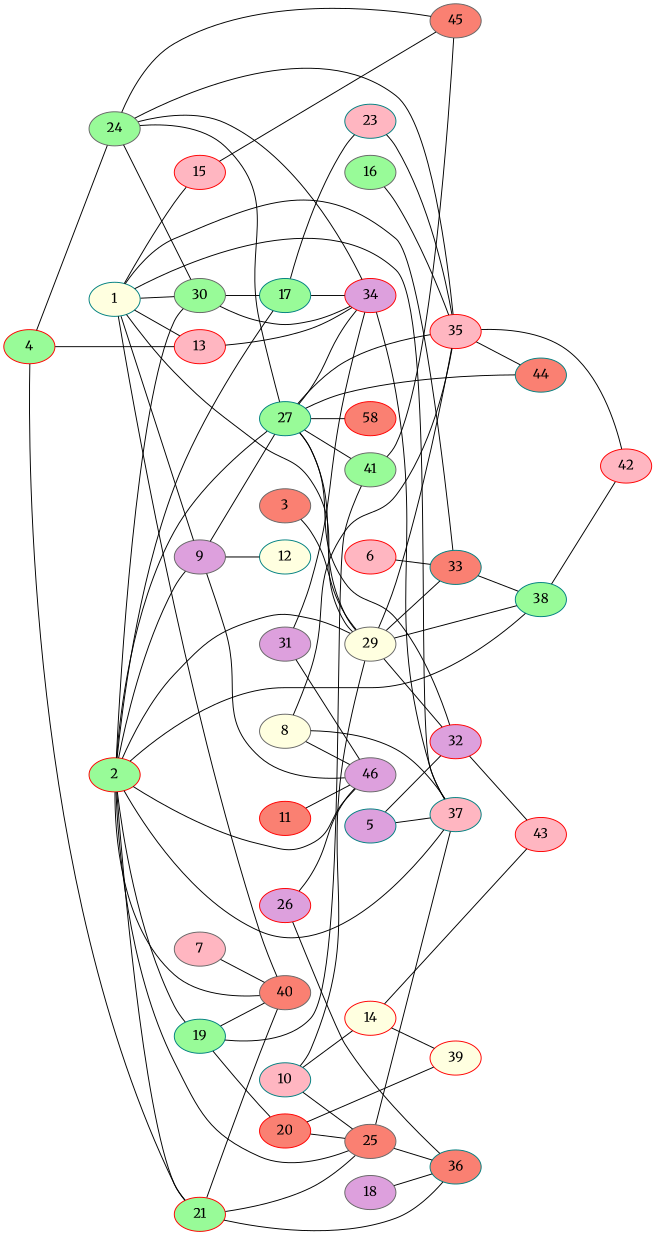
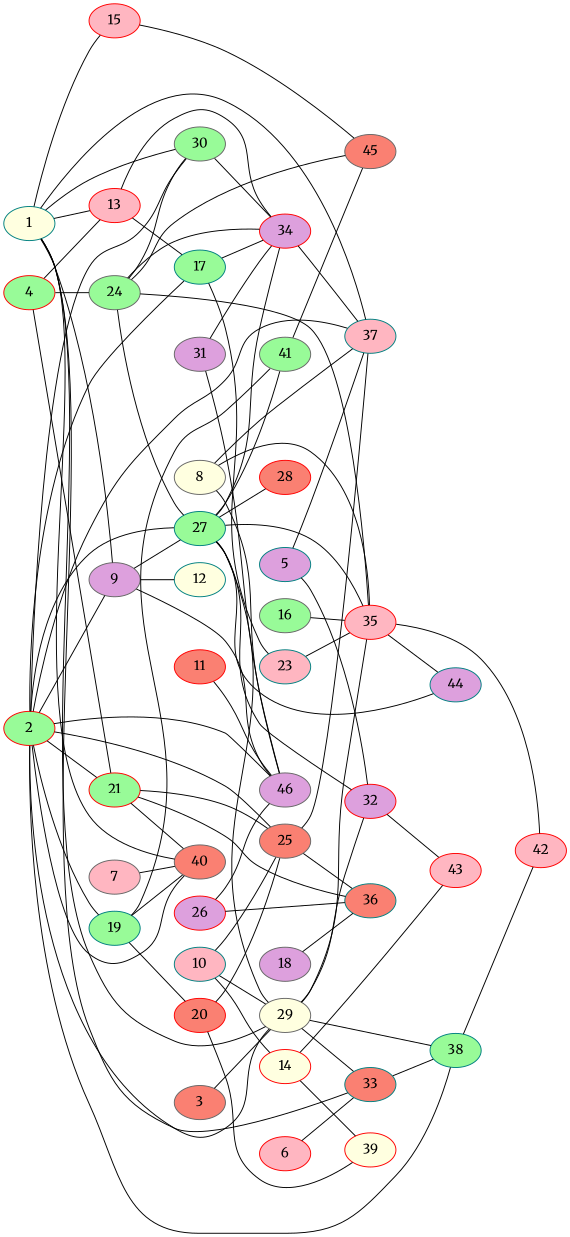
edge "30" -- "17": now "13" -- "17"
node "44": fillcolor salmon -> plum
node "58": label "58" -> "28"
